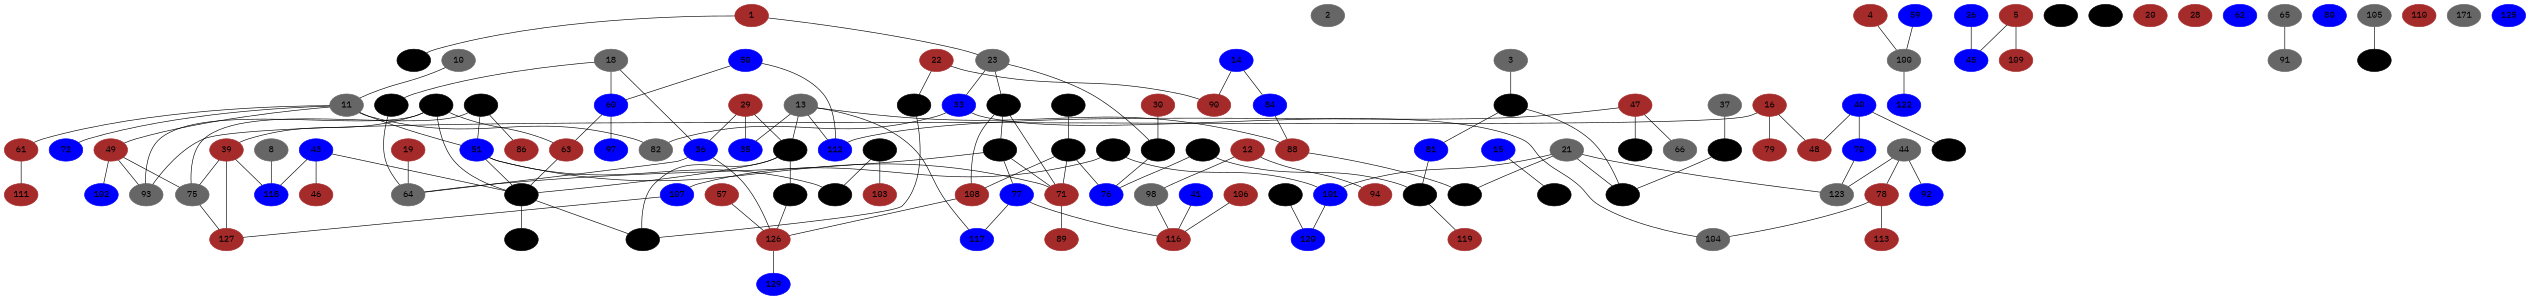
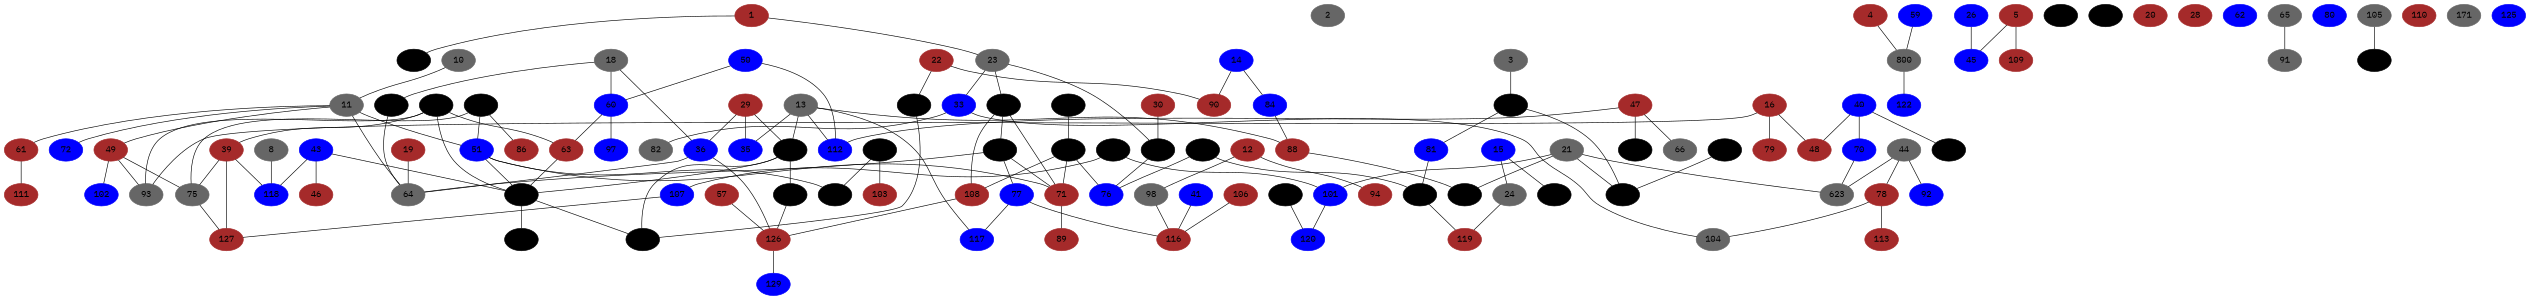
node "100": label "100" -> "800"
node "37": removed
edge "11" -- "82": now "11" -- "64"
node "24": added
node "123": label "123" -> "623"
